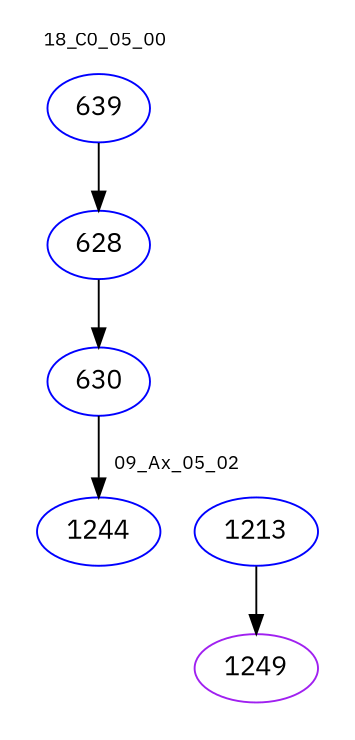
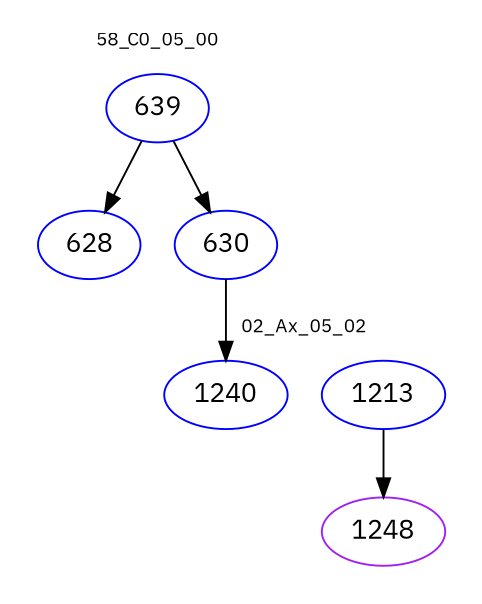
cluster "18_C0_05_00": label "18_C0_05_00" -> "58_C0_05_00"
edge "628" -> "630": now "639" -> "630"
cluster "09_Ax_05_02": label "09_Ax_05_02" -> "02_Ax_05_02"
node "1244": label "1244" -> "1240"
node "1249": label "1249" -> "1248"
